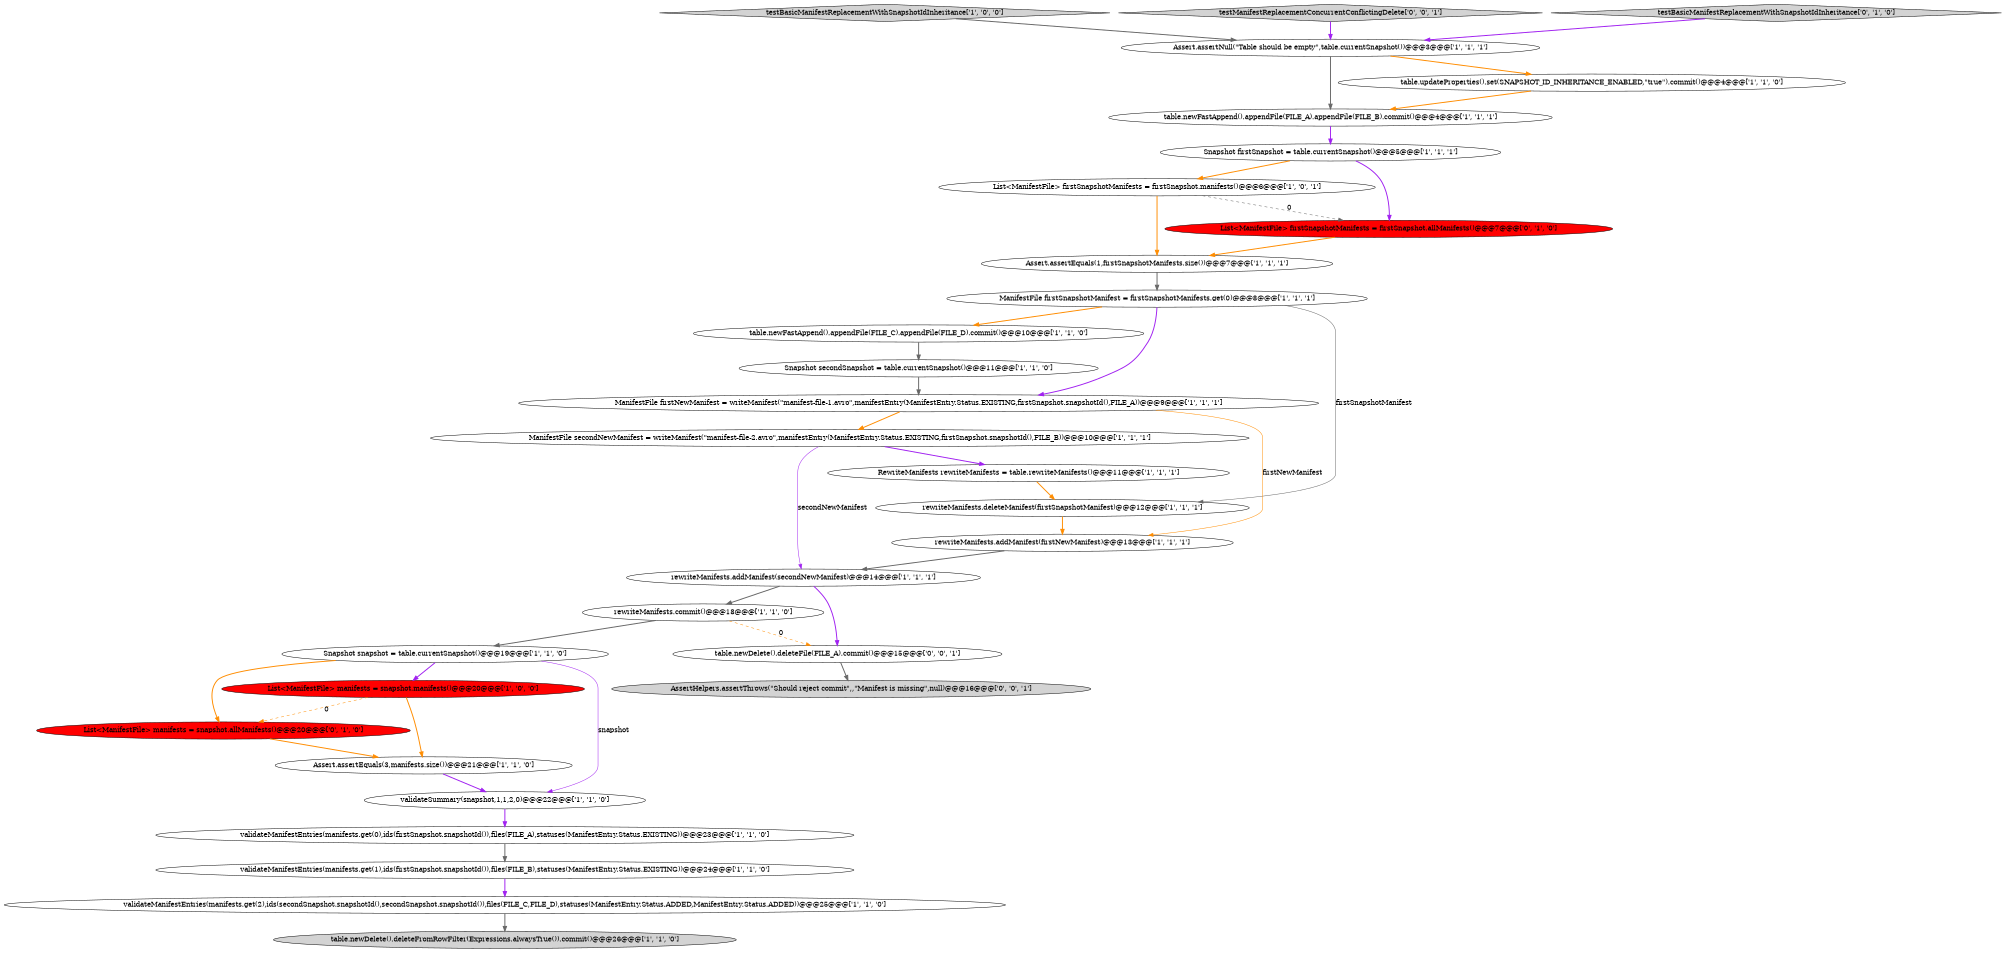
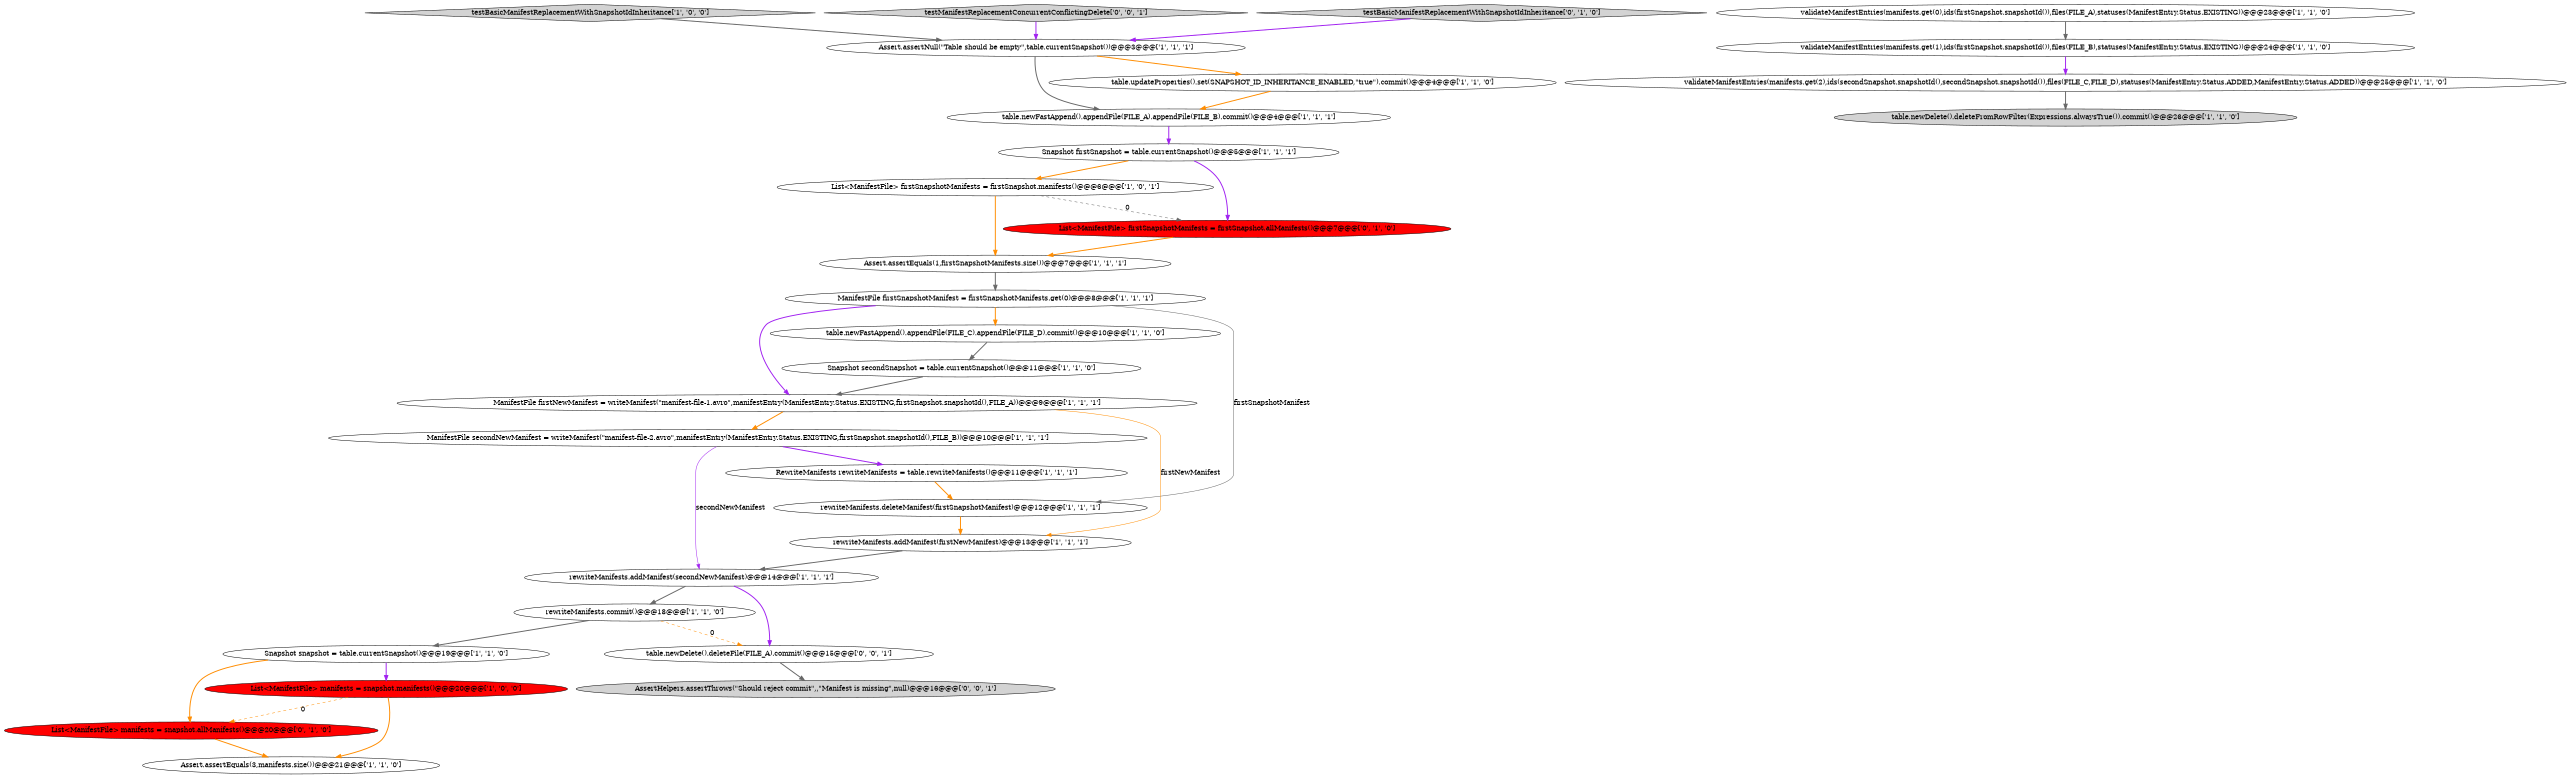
node "validateSummary(snapshot,1,1,2,0)@@@22@@@['1', '1', '0']": removed
